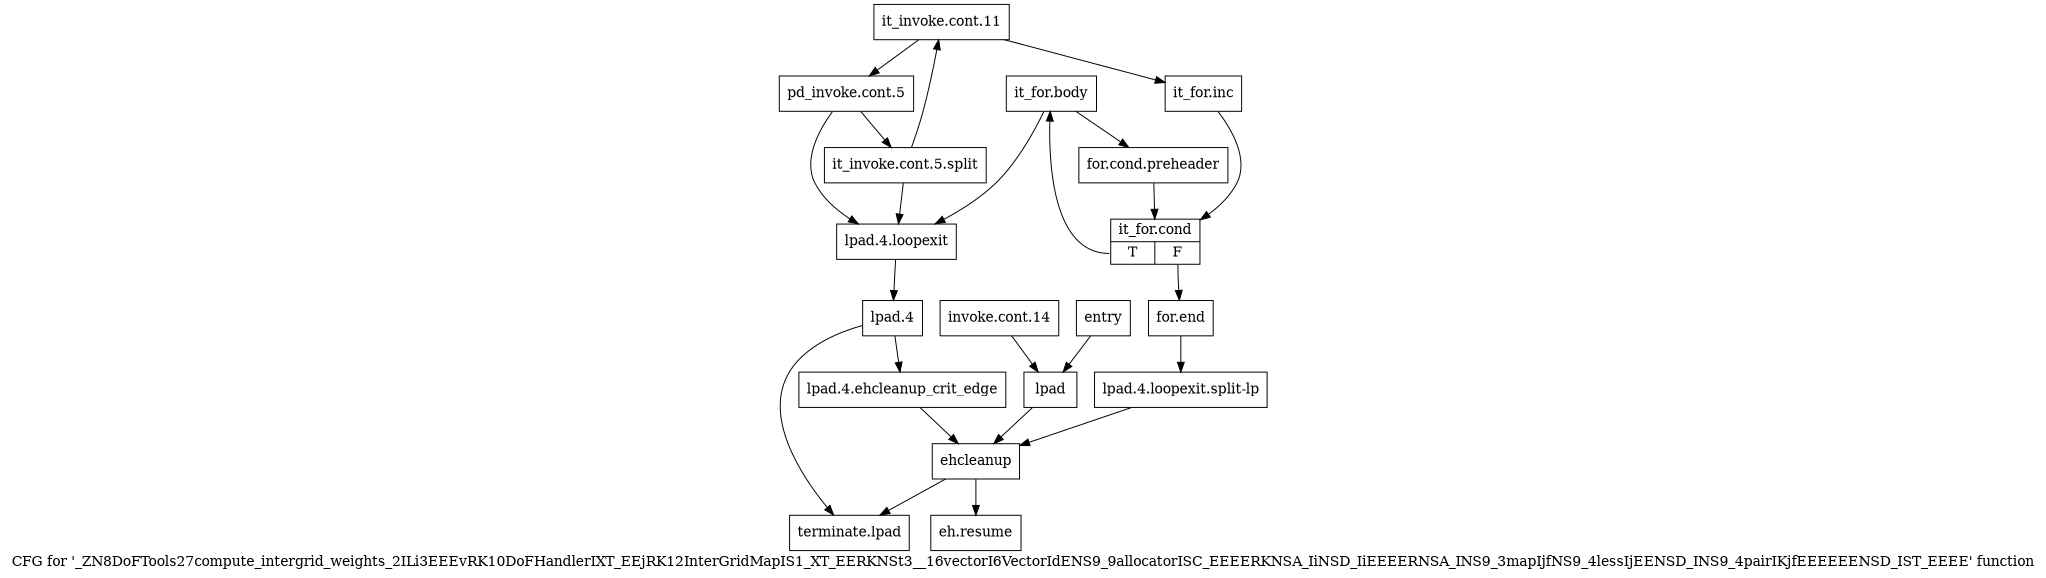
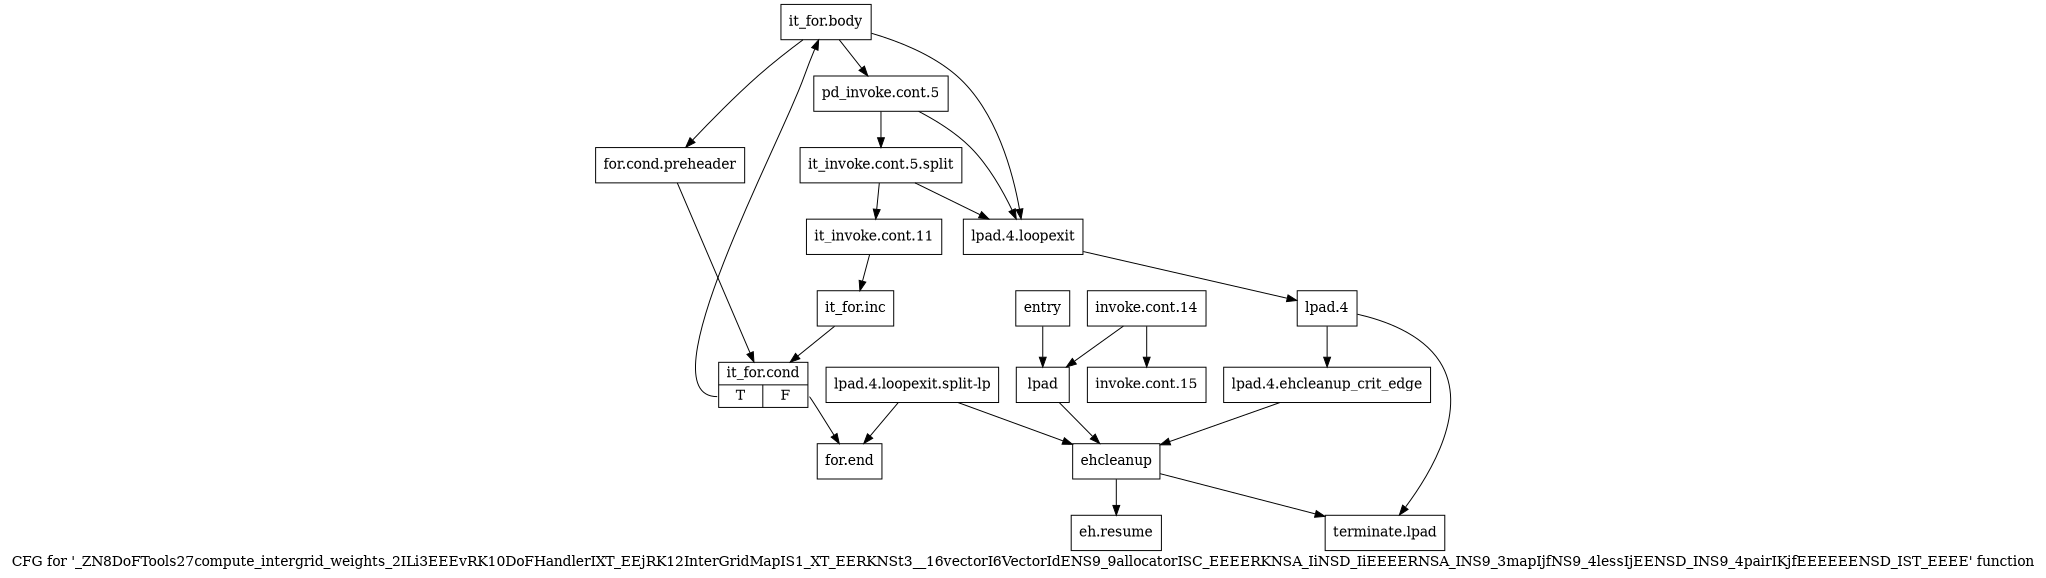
edge "it_invoke.cont.11" -> "pd_invoke.cont.5": now "it_for.body" -> "pd_invoke.cont.5"
edge "for.end" -> "lpad.4.loopexit.split-lp": reversed
node "invoke.cont.15": added
